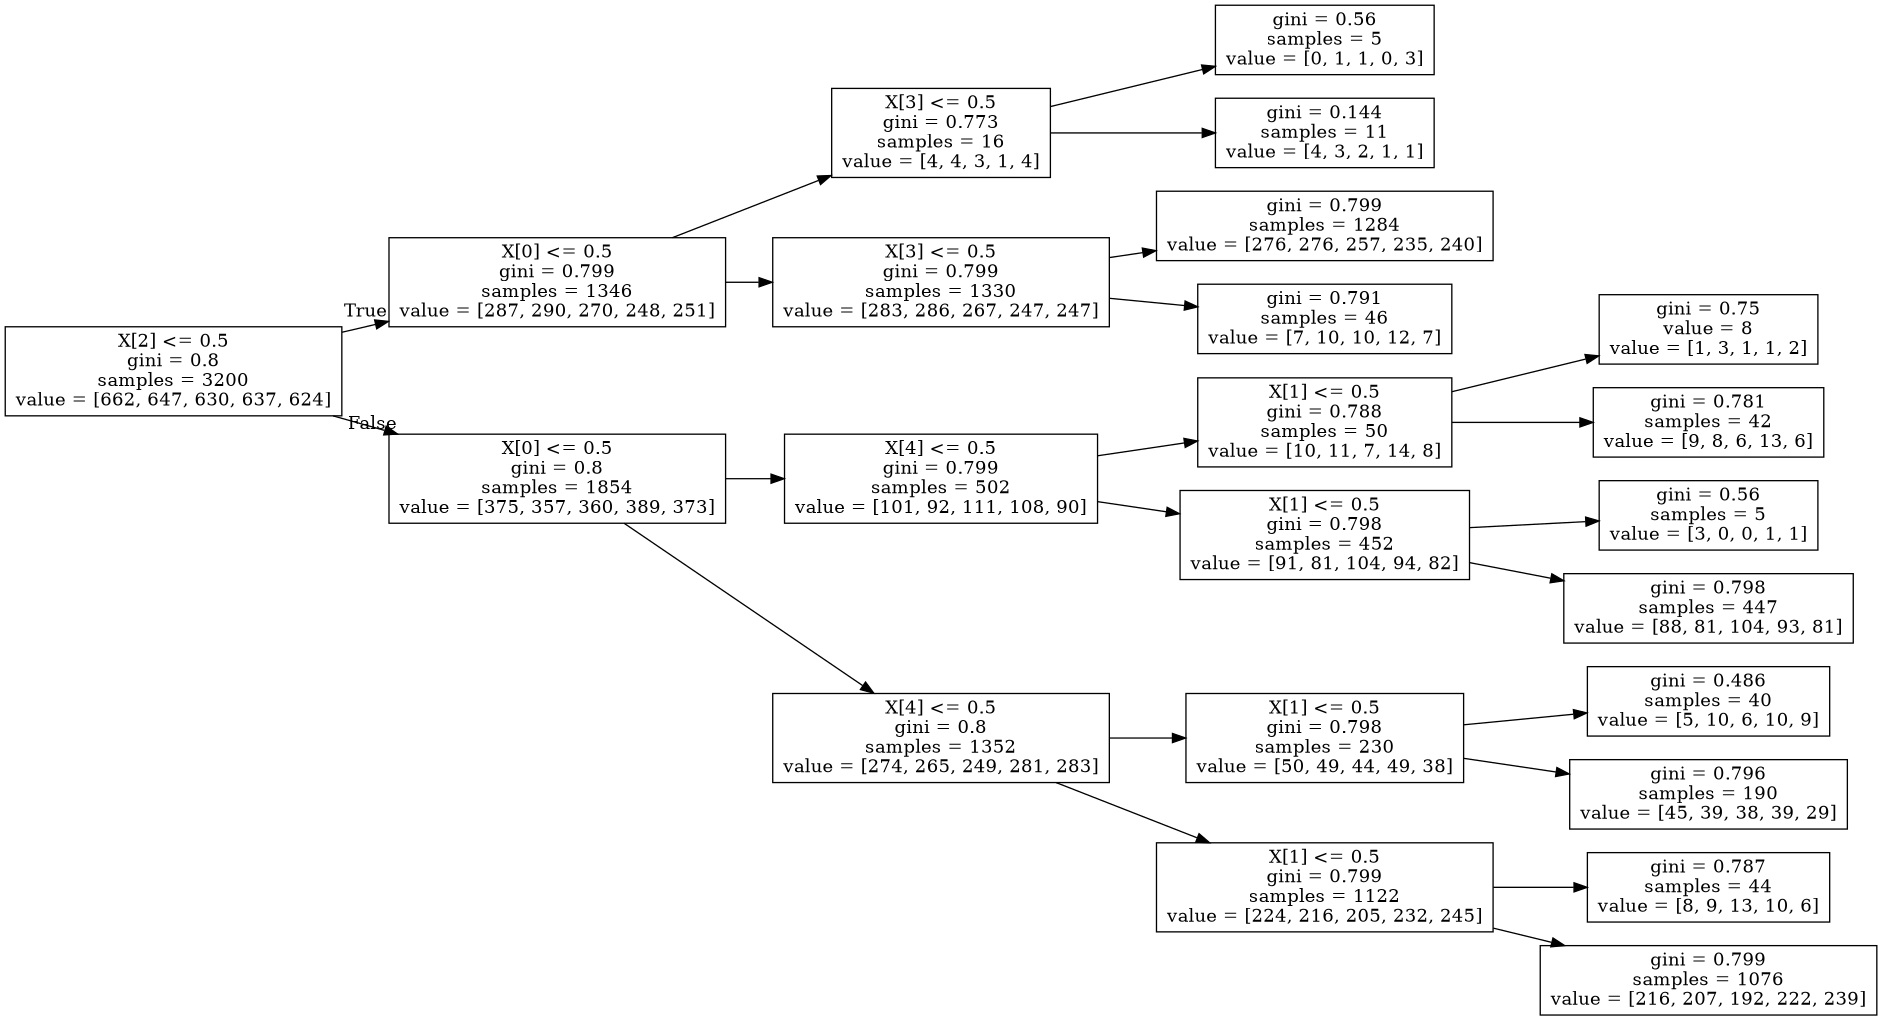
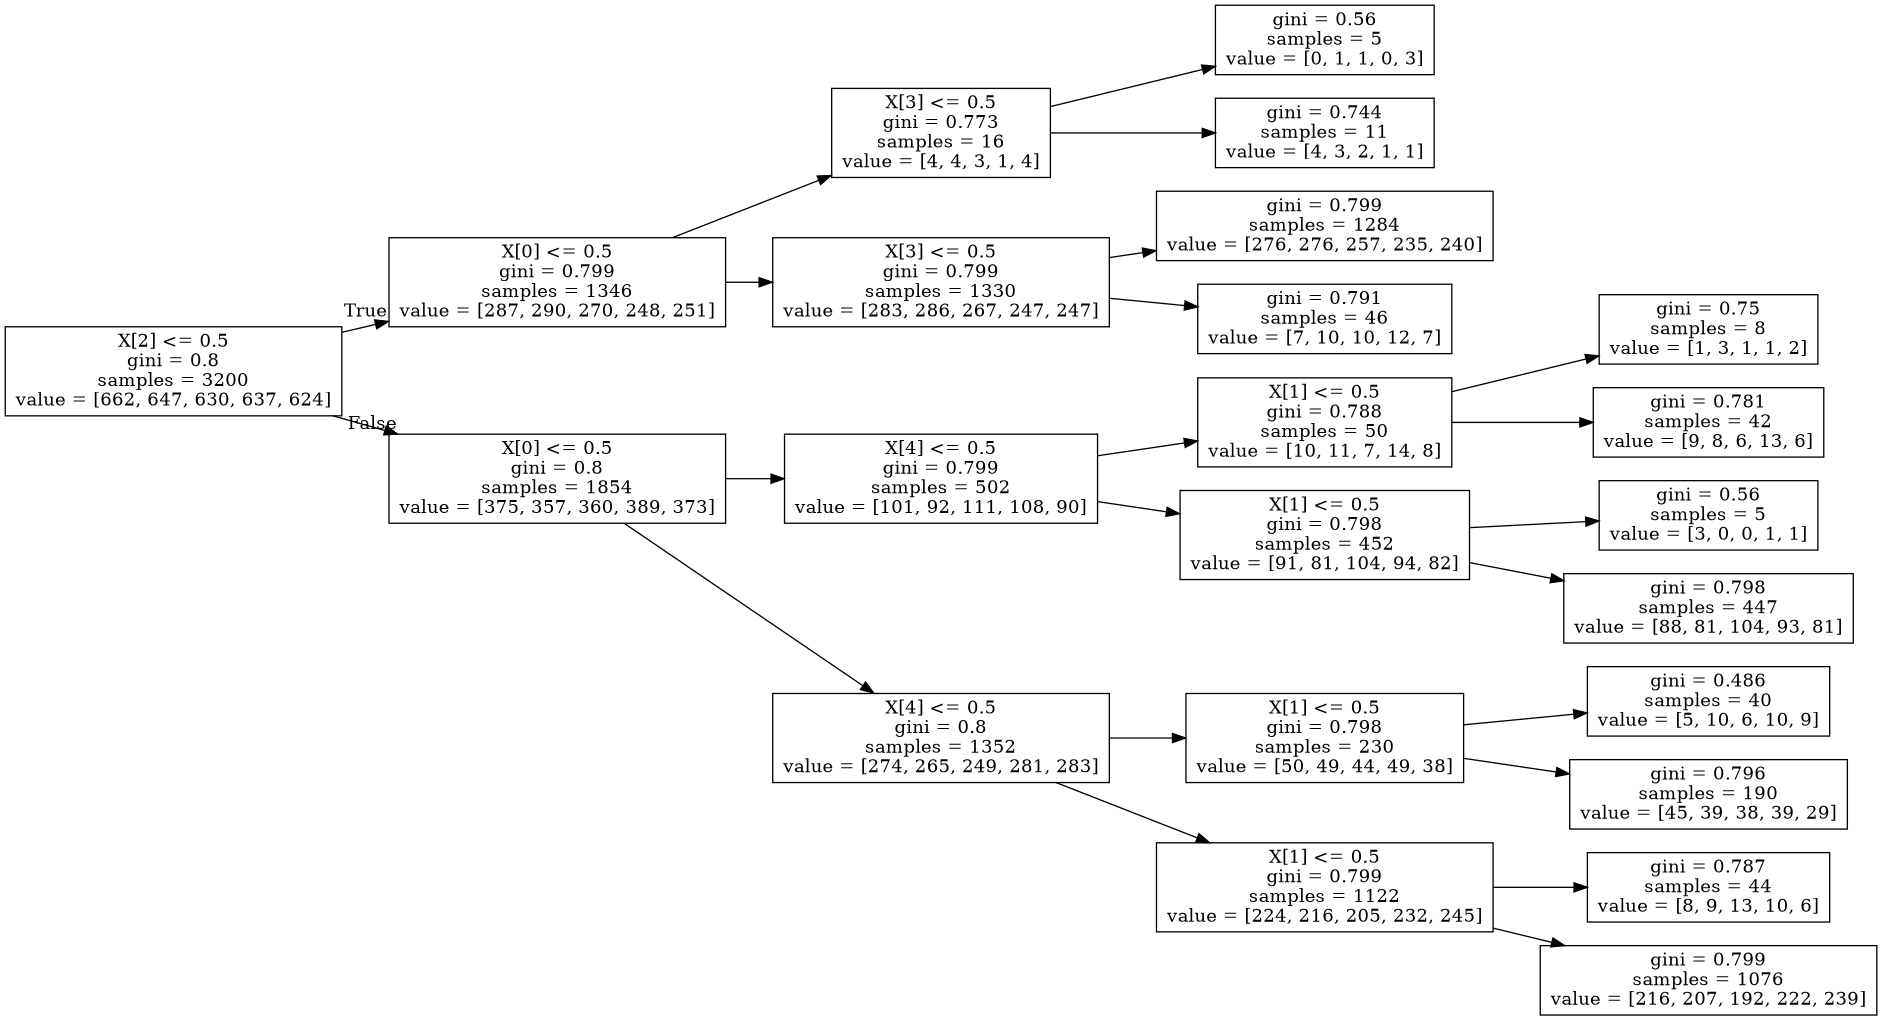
node "gini = 0.144 samples = 11 value = [4, 3, 2, 1, 1]": label "gini = 0.144 samples = 11 value = [4, 3, 2, 1, 1]" -> "gini = 0.744 samples = 11 value = [4, 3, 2, 1, 1]"
node "gini = 0.75 value = 8 value = [1, 3, 1, 1, 2]": label "gini = 0.75 value = 8 value = [1, 3, 1, 1, 2]" -> "gini = 0.75 samples = 8 value = [1, 3, 1, 1, 2]"
